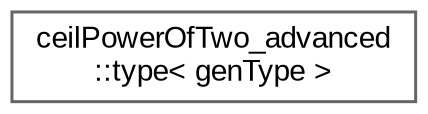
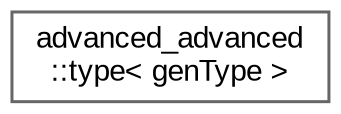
node "ceilPowerOfTwo_advanced ::type< genType >": label "ceilPowerOfTwo_advanced ::type< genType >" -> "advanced_advanced ::type< genType >"
